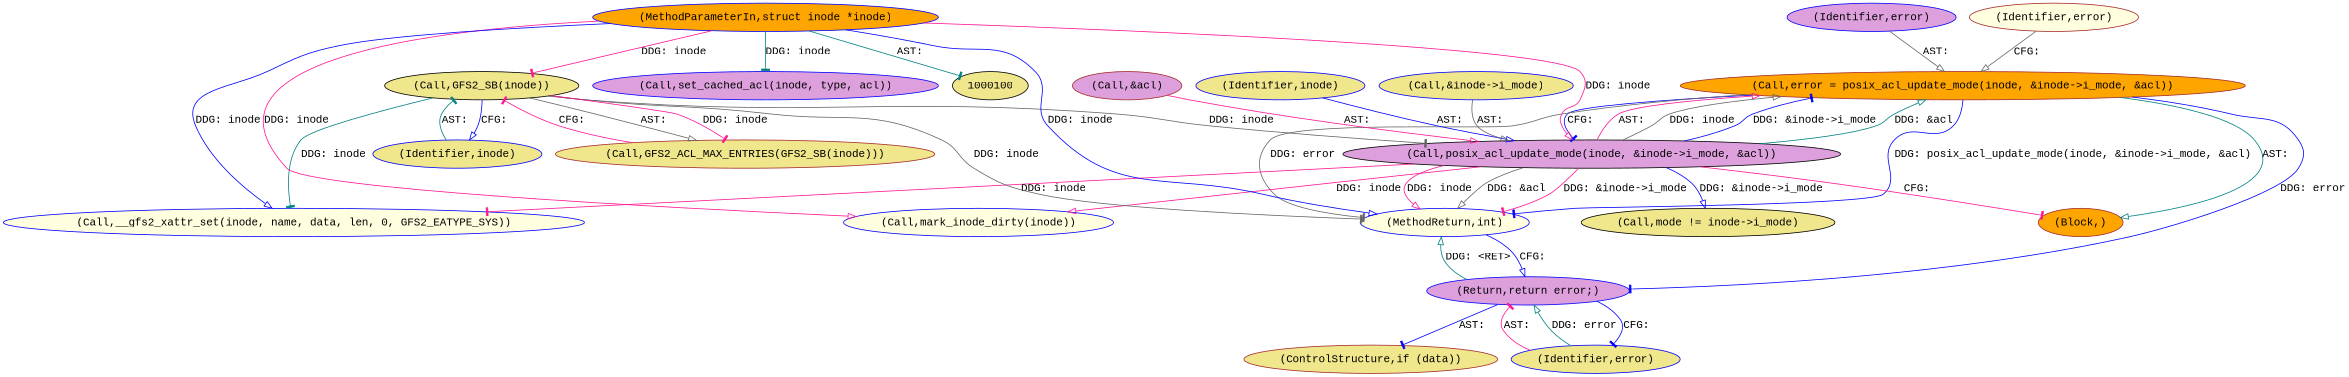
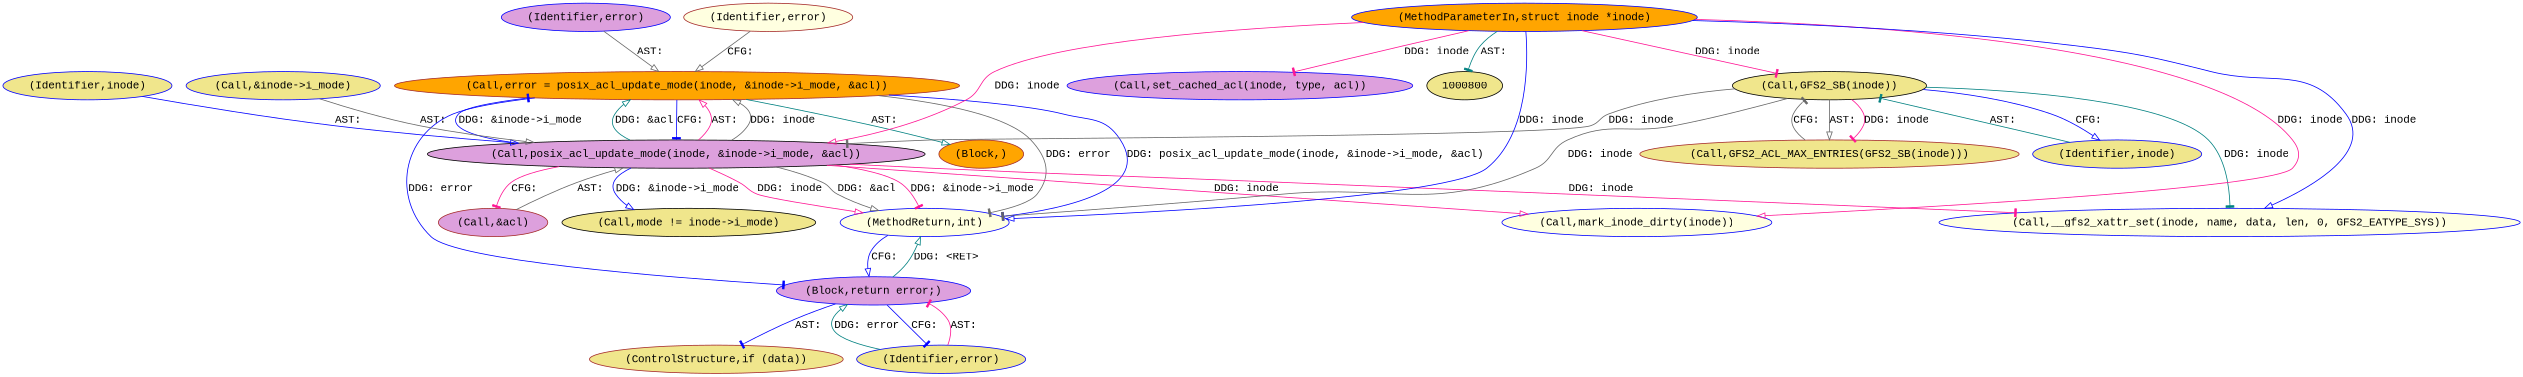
edge "(MethodParameterIn,struct inode *inode)" -> "(Call,set_cached_acl(inode, type, acl))": color teal -> deeppink
node "1000100": label "1000100" -> "1000800"
edge "(Call,&acl)" -> "(Call,posix_acl_update_mode(inode, &inode->i_mode, &acl))": color deeppink -> gray40
edge "(Call,GFS2_ACL_MAX_ENTRIES(GFS2_SB(inode)))" -> "(Call,GFS2_SB(inode))": color deeppink -> gray40
edge "(Call,posix_acl_update_mode(inode, &inode->i_mode, &acl))" -> "(Block,)": now "(Call,posix_acl_update_mode(inode, &inode->i_mode, &acl))" -> "(Call,&acl)"
node "(Return,return error;)": label "(Return,return error;)" -> "(Block,return error;)"
